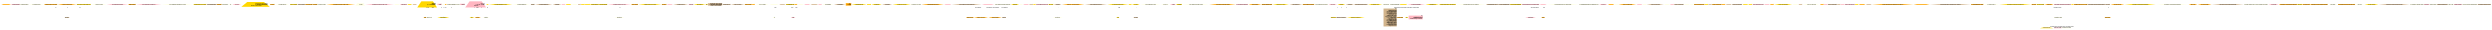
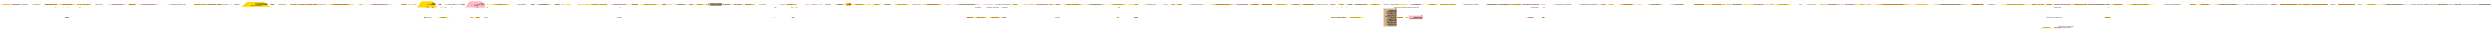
edge "Nancy.Tests.Unit.Routing.DefaultNancyModuleBuilderFixture" -> "result.ViewFactory.ShouldBeSameAs(this.viewFactory)": now "result.ShouldBeSameAs(this.module)" -> "result.ViewFactory.ShouldBeSameAs(this.viewFactory)"
